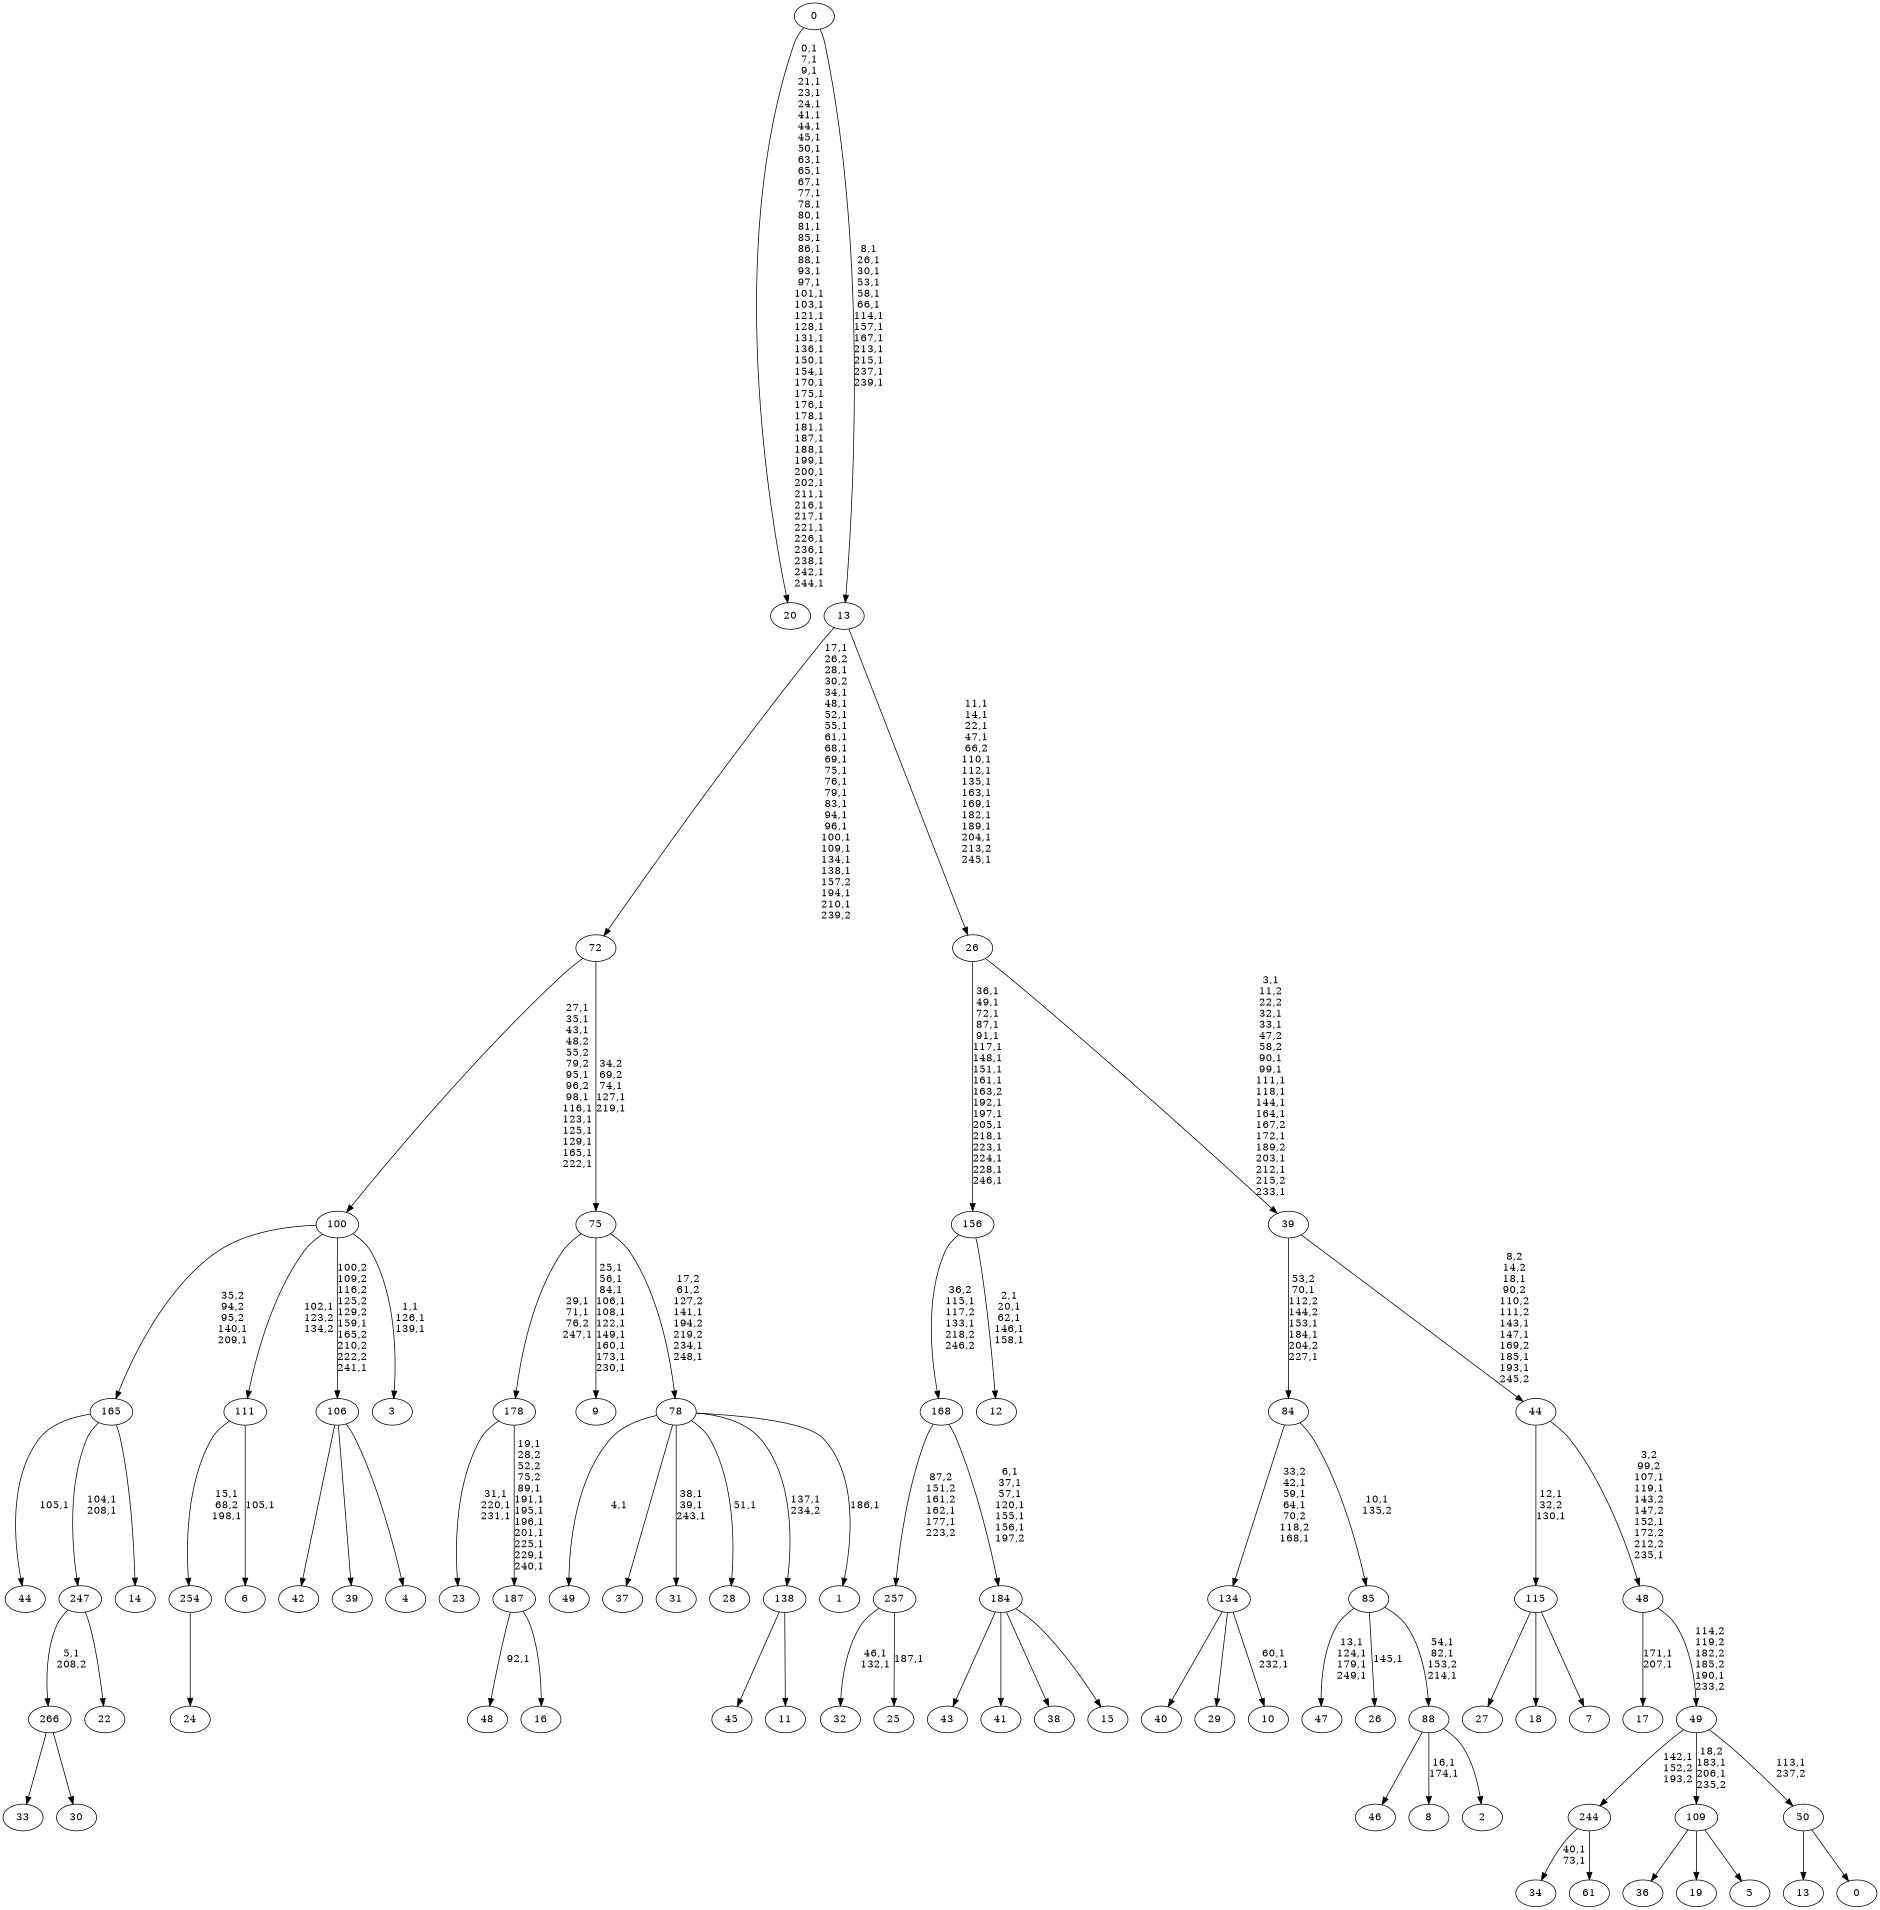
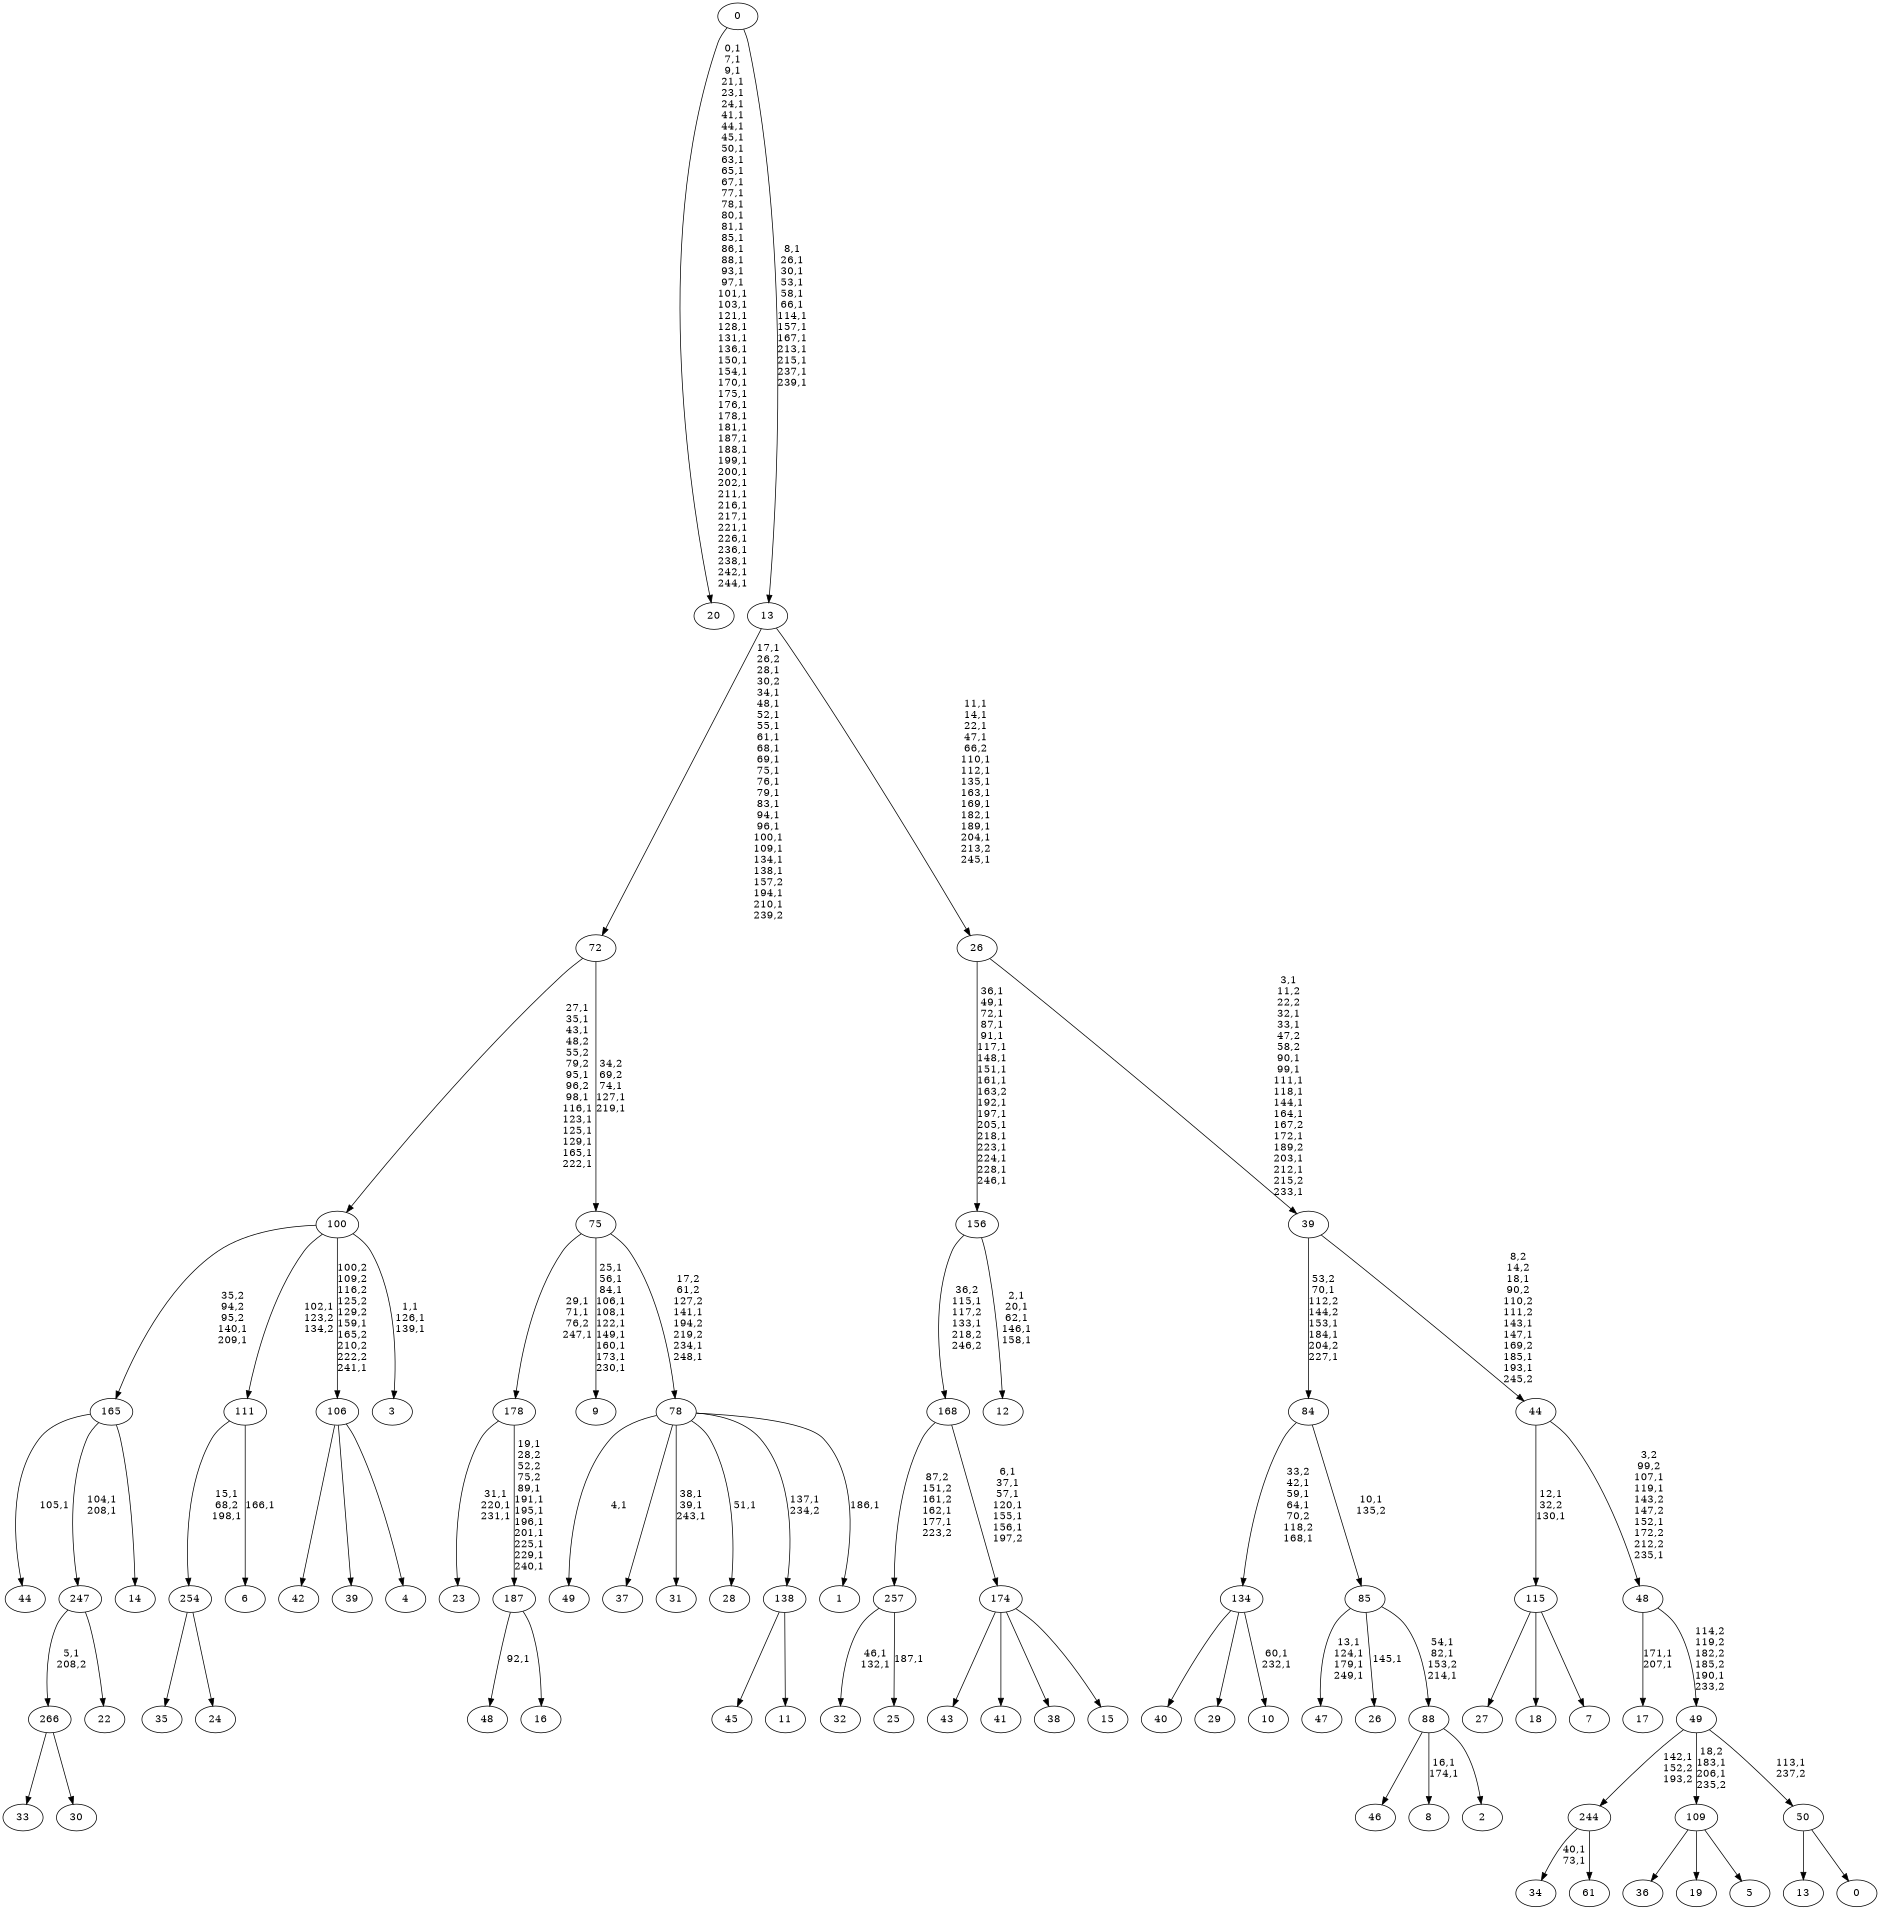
edge "111" -> "6": label "105,1" -> "166,1"
node "184": label "184" -> "174"
node "35": added
